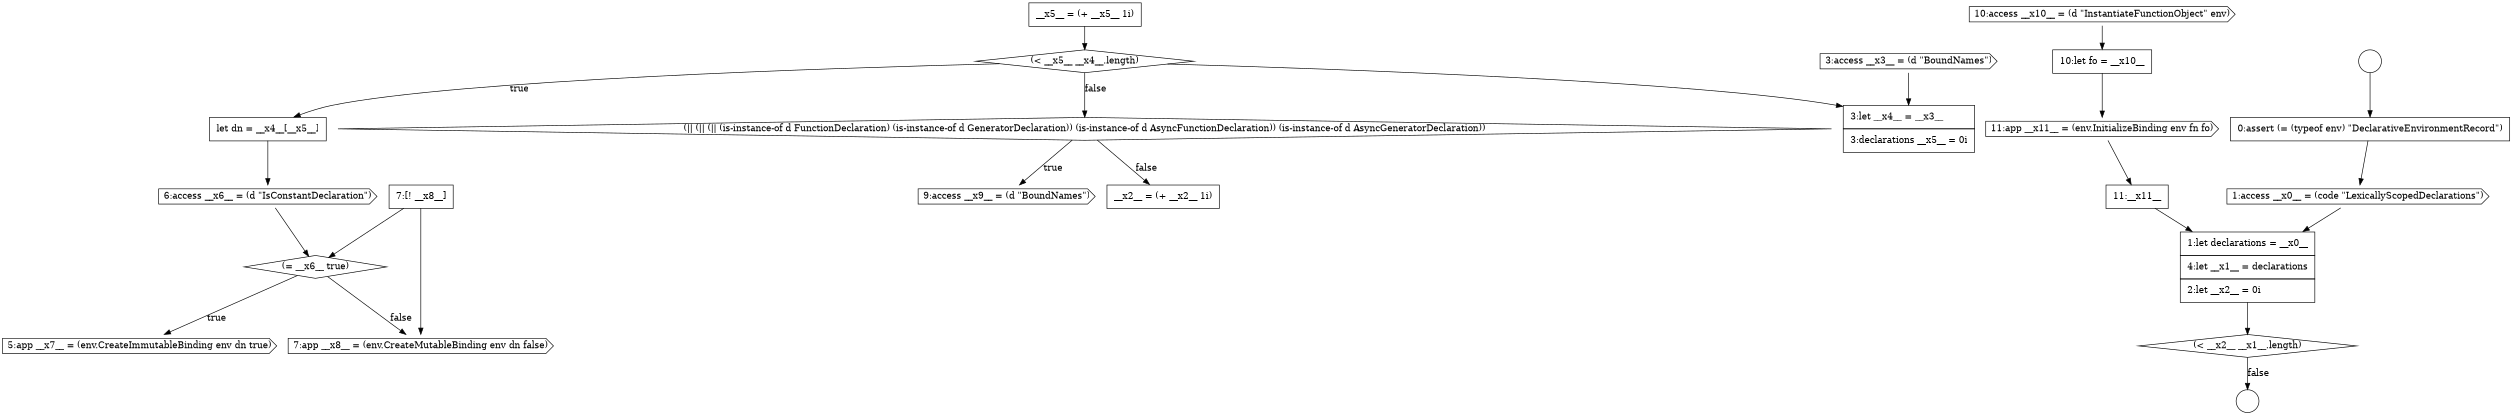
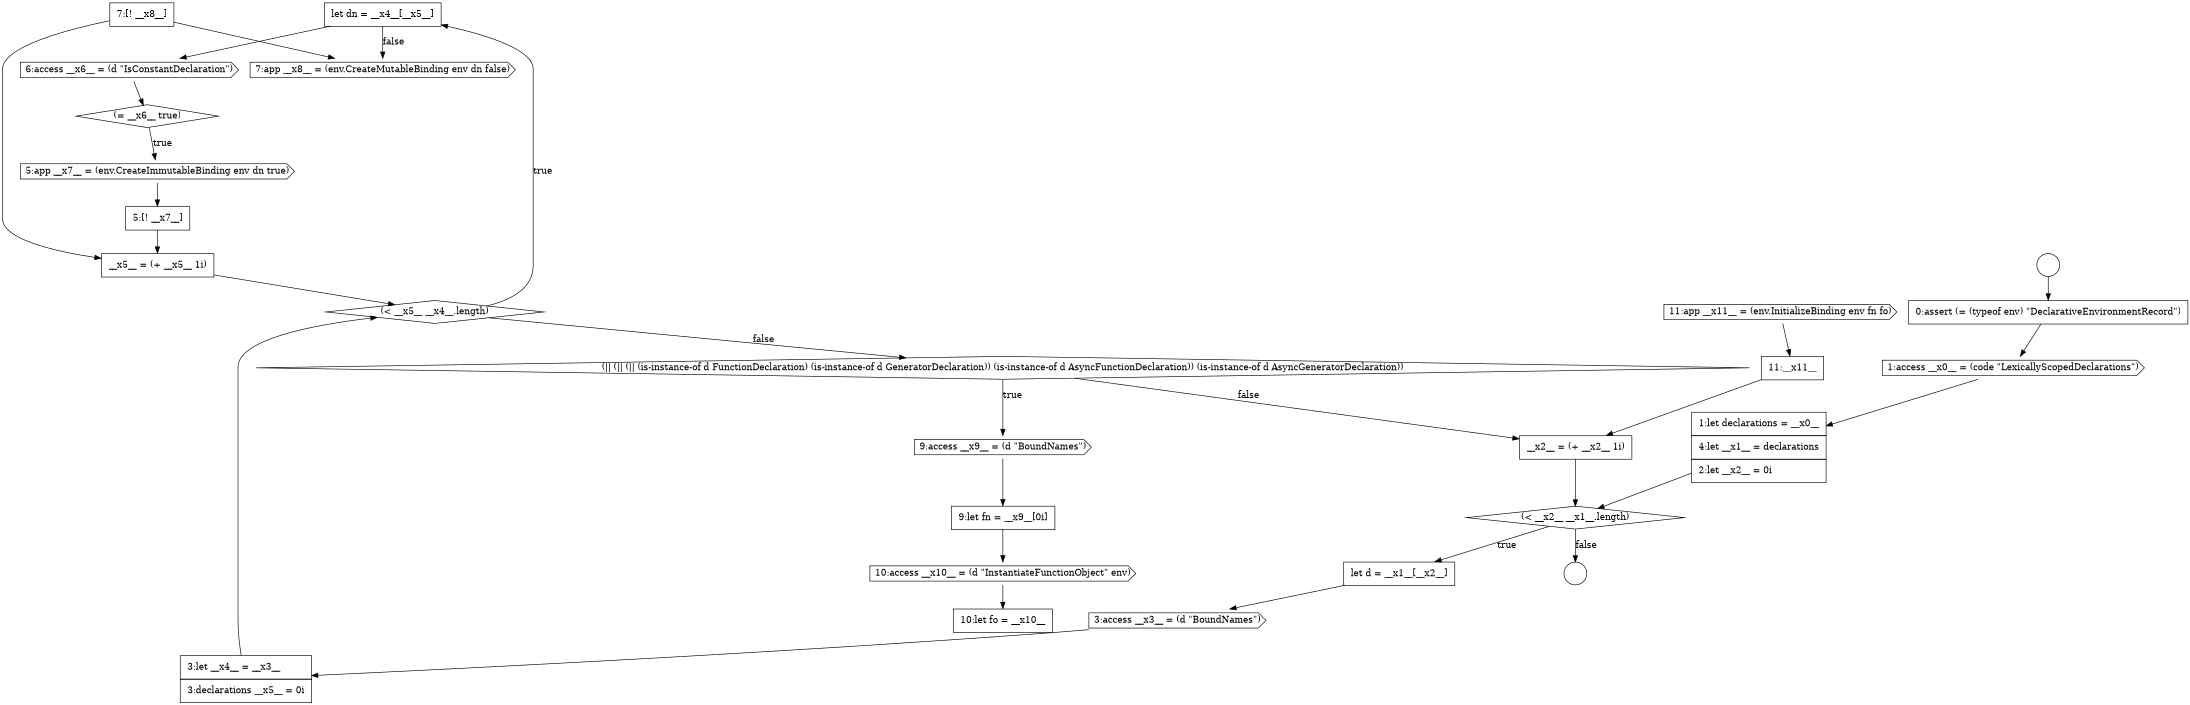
edge "(< __x5__ __x4__.length)" -> "3:let __x4__ = __x3__": reversed
edge "10:let fo = __x10__" -> "11:app __x11__ = (env.InitializeBinding env fn fo)": removed
node "5:[! __x7__]": added
edge "11:__x11__" -> "1:let declarations = __x0__": now "11:__x11__" -> "__x2__ = (+ __x2__ 1i)"
edge "7:[! __x8__]" -> "(= __x6__ true)": now "7:[! __x8__]" -> "__x5__ = (+ __x5__ 1i)"
edge "(= __x6__ true)" -> "7:app __x8__ = (env.CreateMutableBinding env dn false)": now "let dn = __x4__[__x5__]" -> "7:app __x8__ = (env.CreateMutableBinding env dn false)"
edge "__x2__ = (+ __x2__ 1i)" -> "(< __x2__ __x1__.length)": added
node "9:let fn = __x9__[0i]": added
node "let d = __x1__[__x2__]": added
